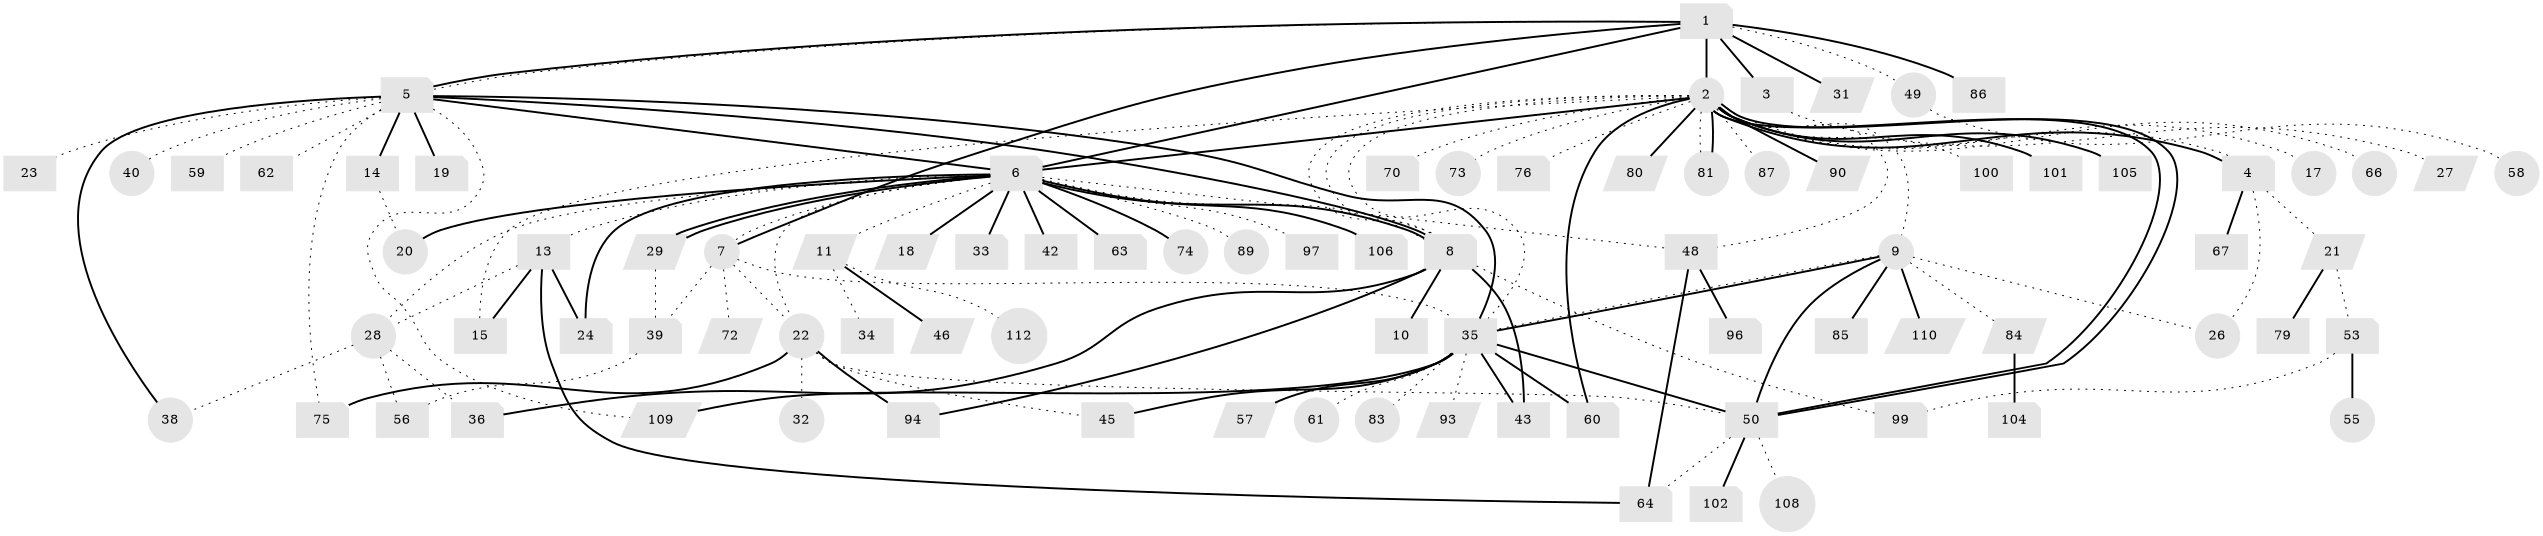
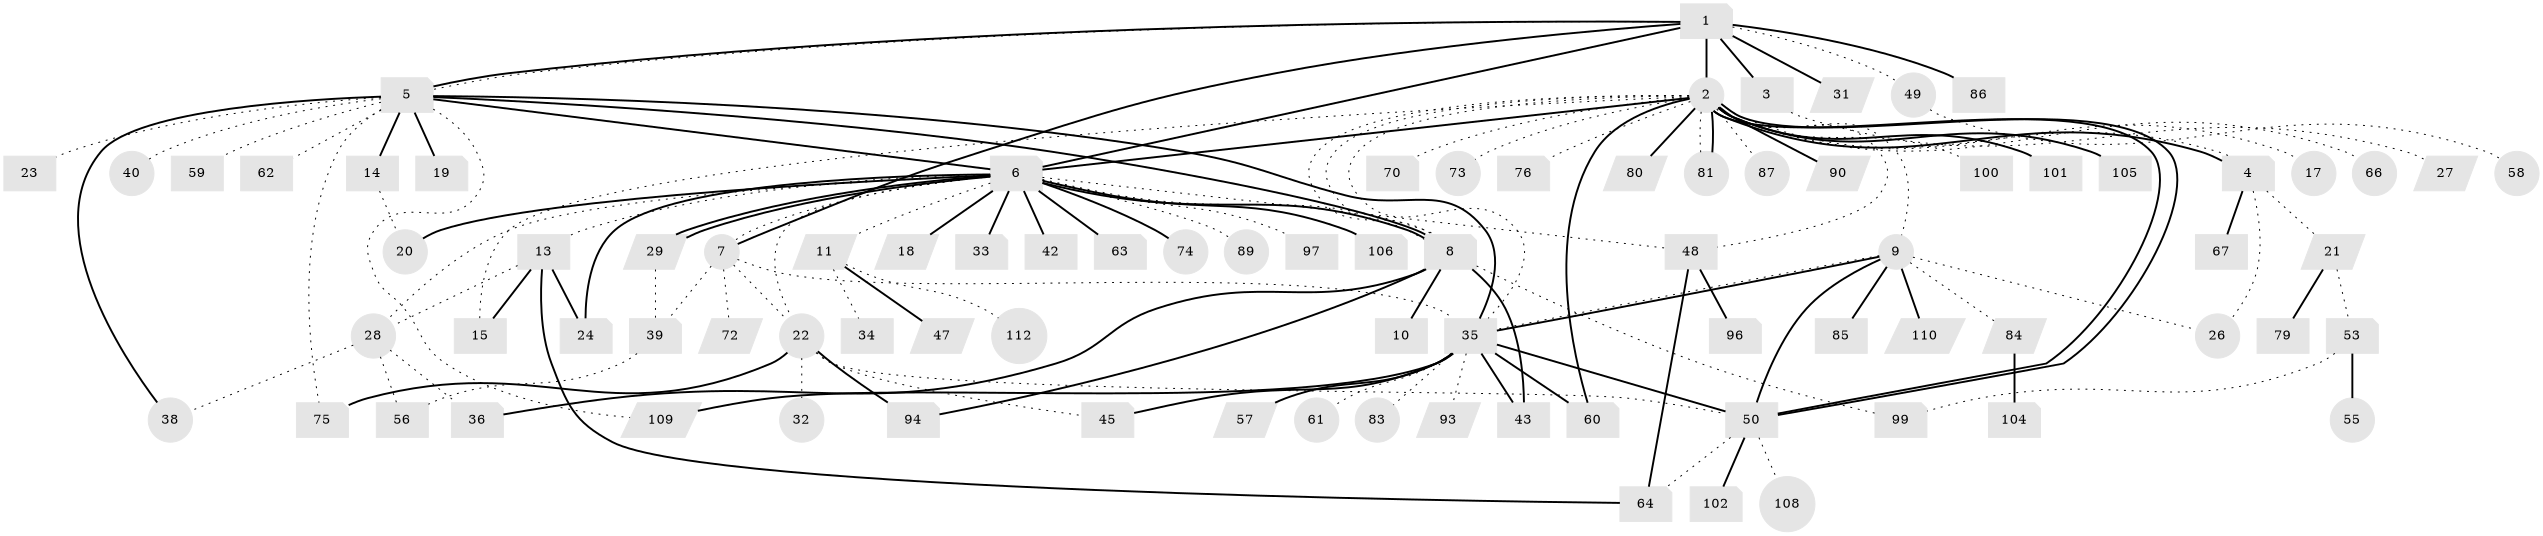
node "46": label "46" -> "47"
